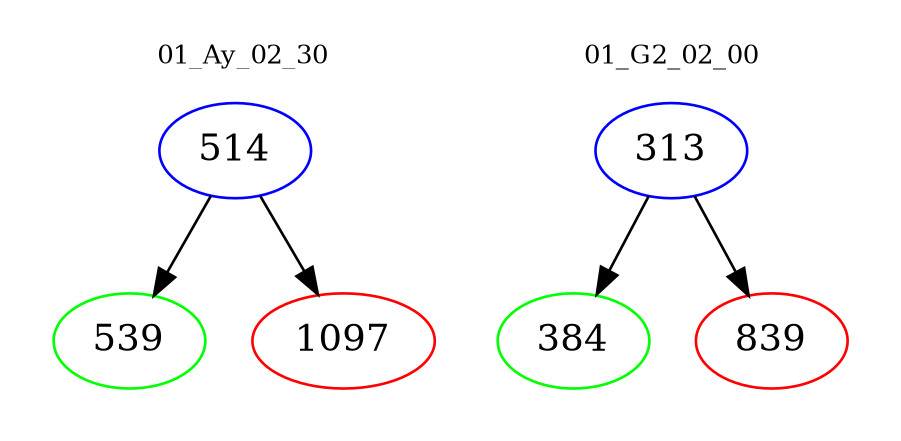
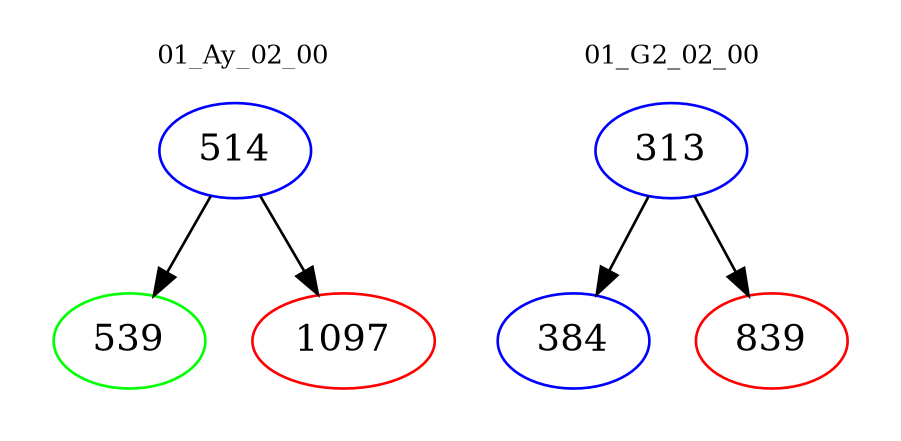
cluster "01_Ay_02_30": label "01_Ay_02_30" -> "01_Ay_02_00"
node "384": color green -> blue
